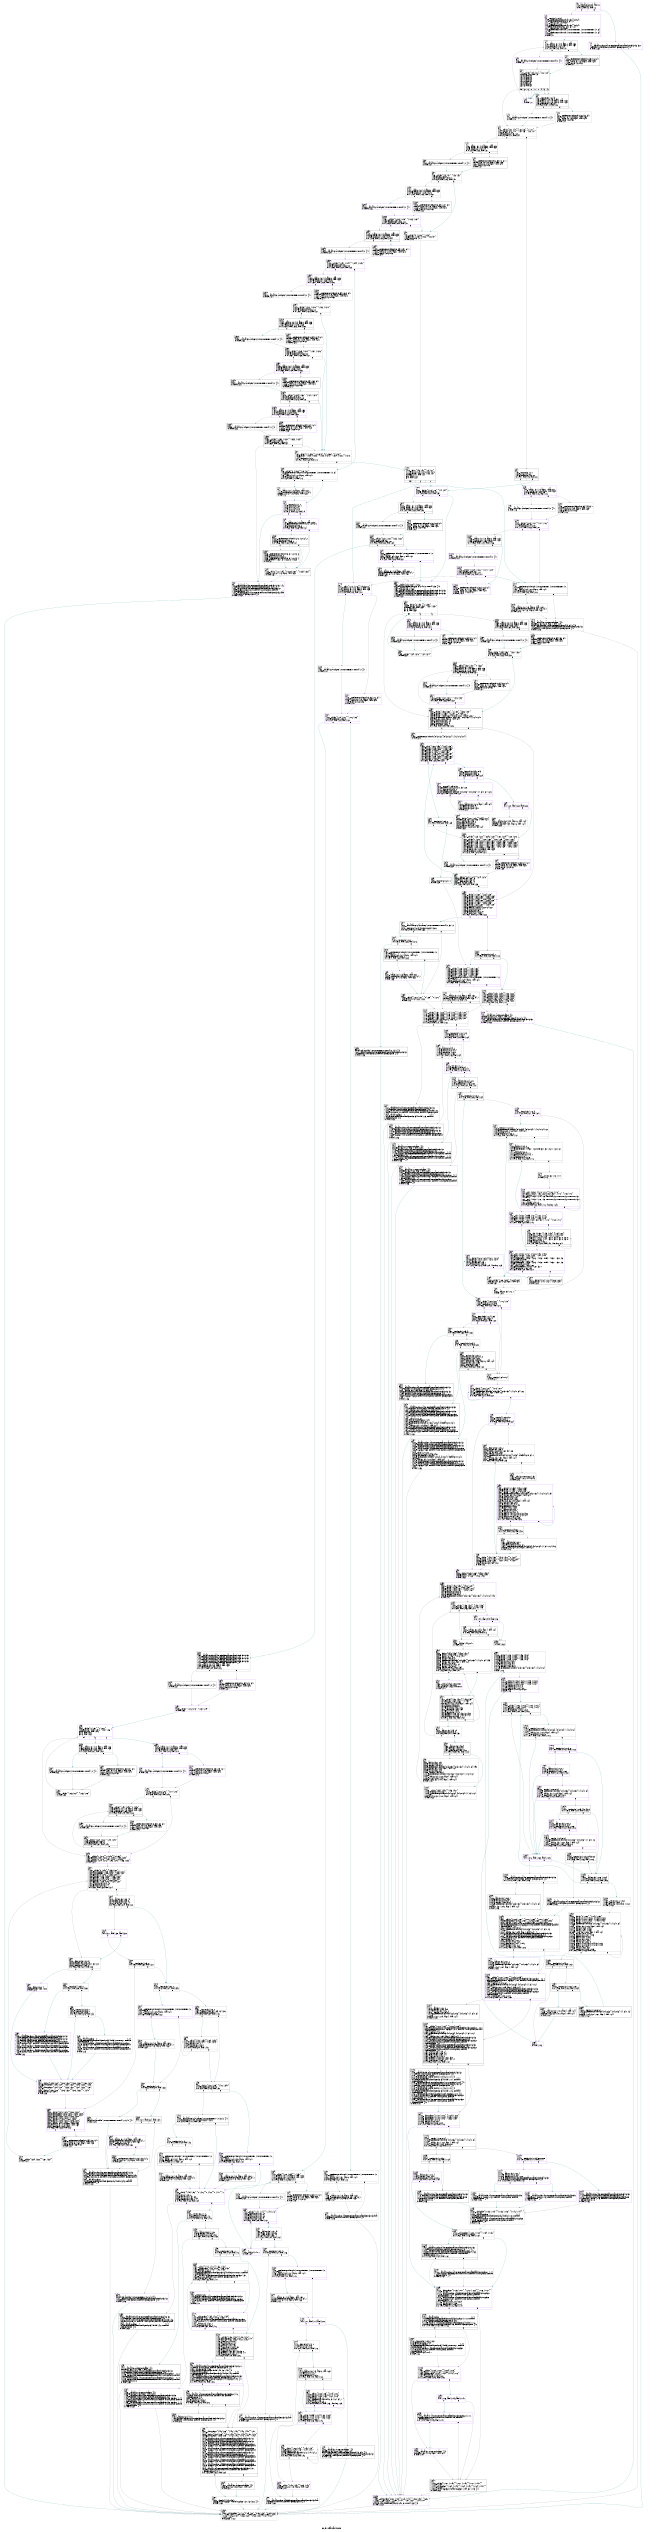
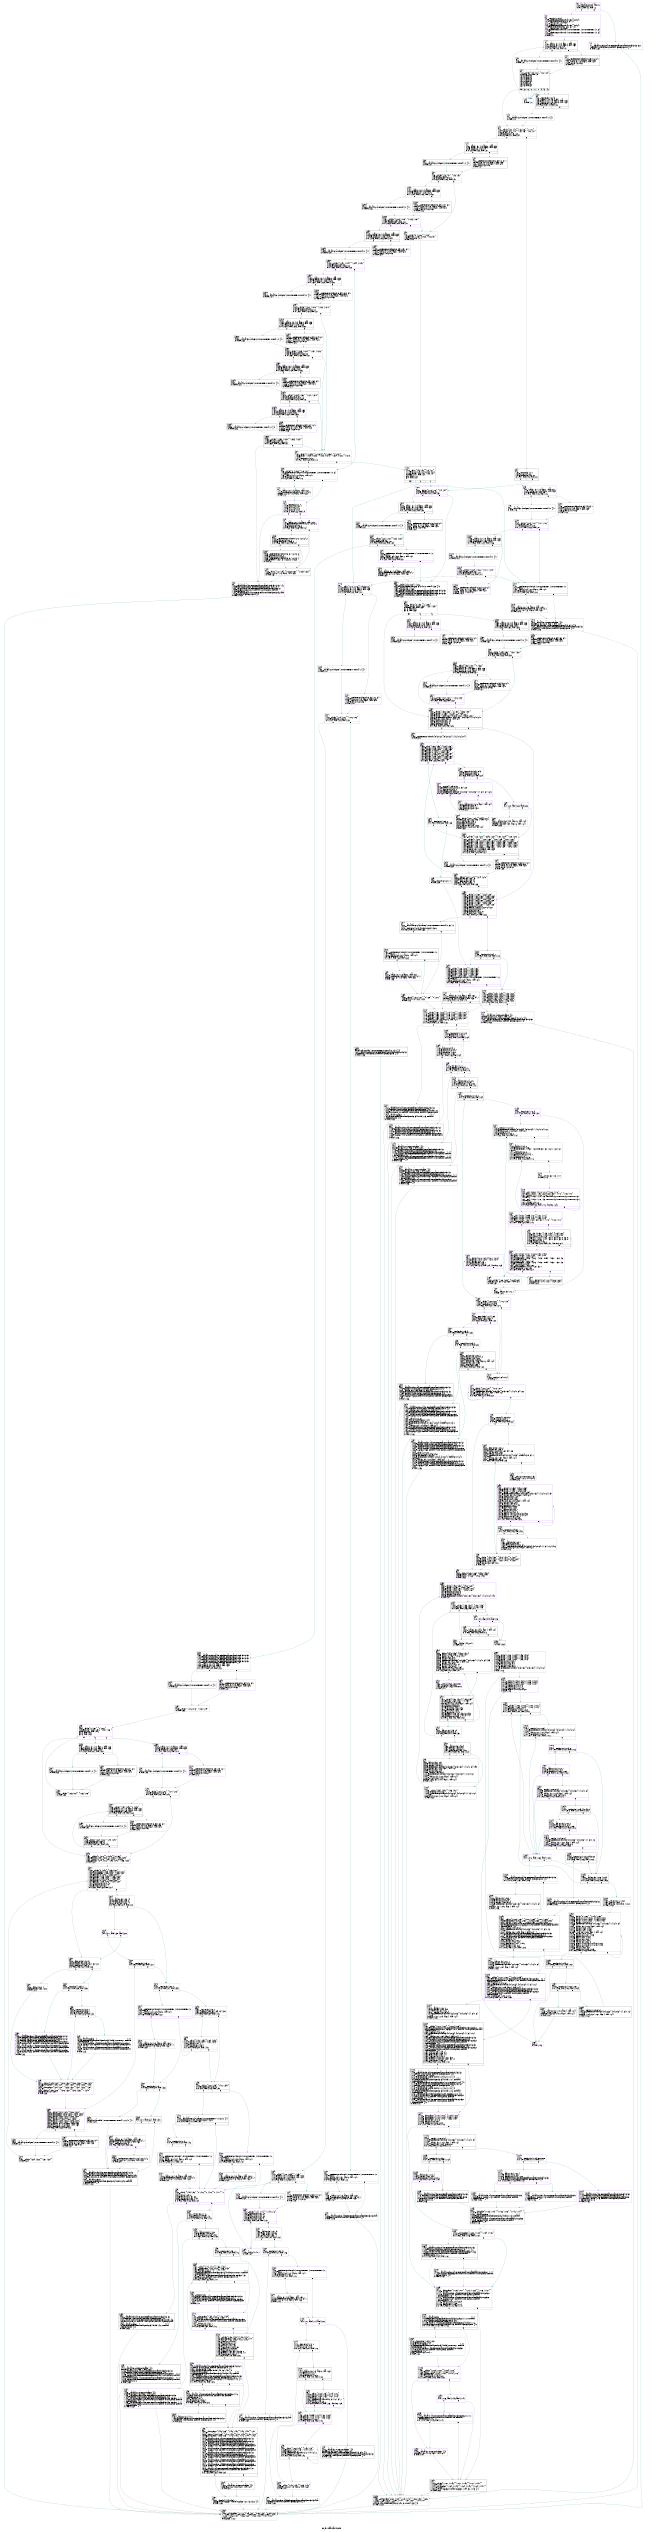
node "%36:": removed
node "%550:": removed
node "%674:": removed
node "%368:": added
node "%420:": removed
